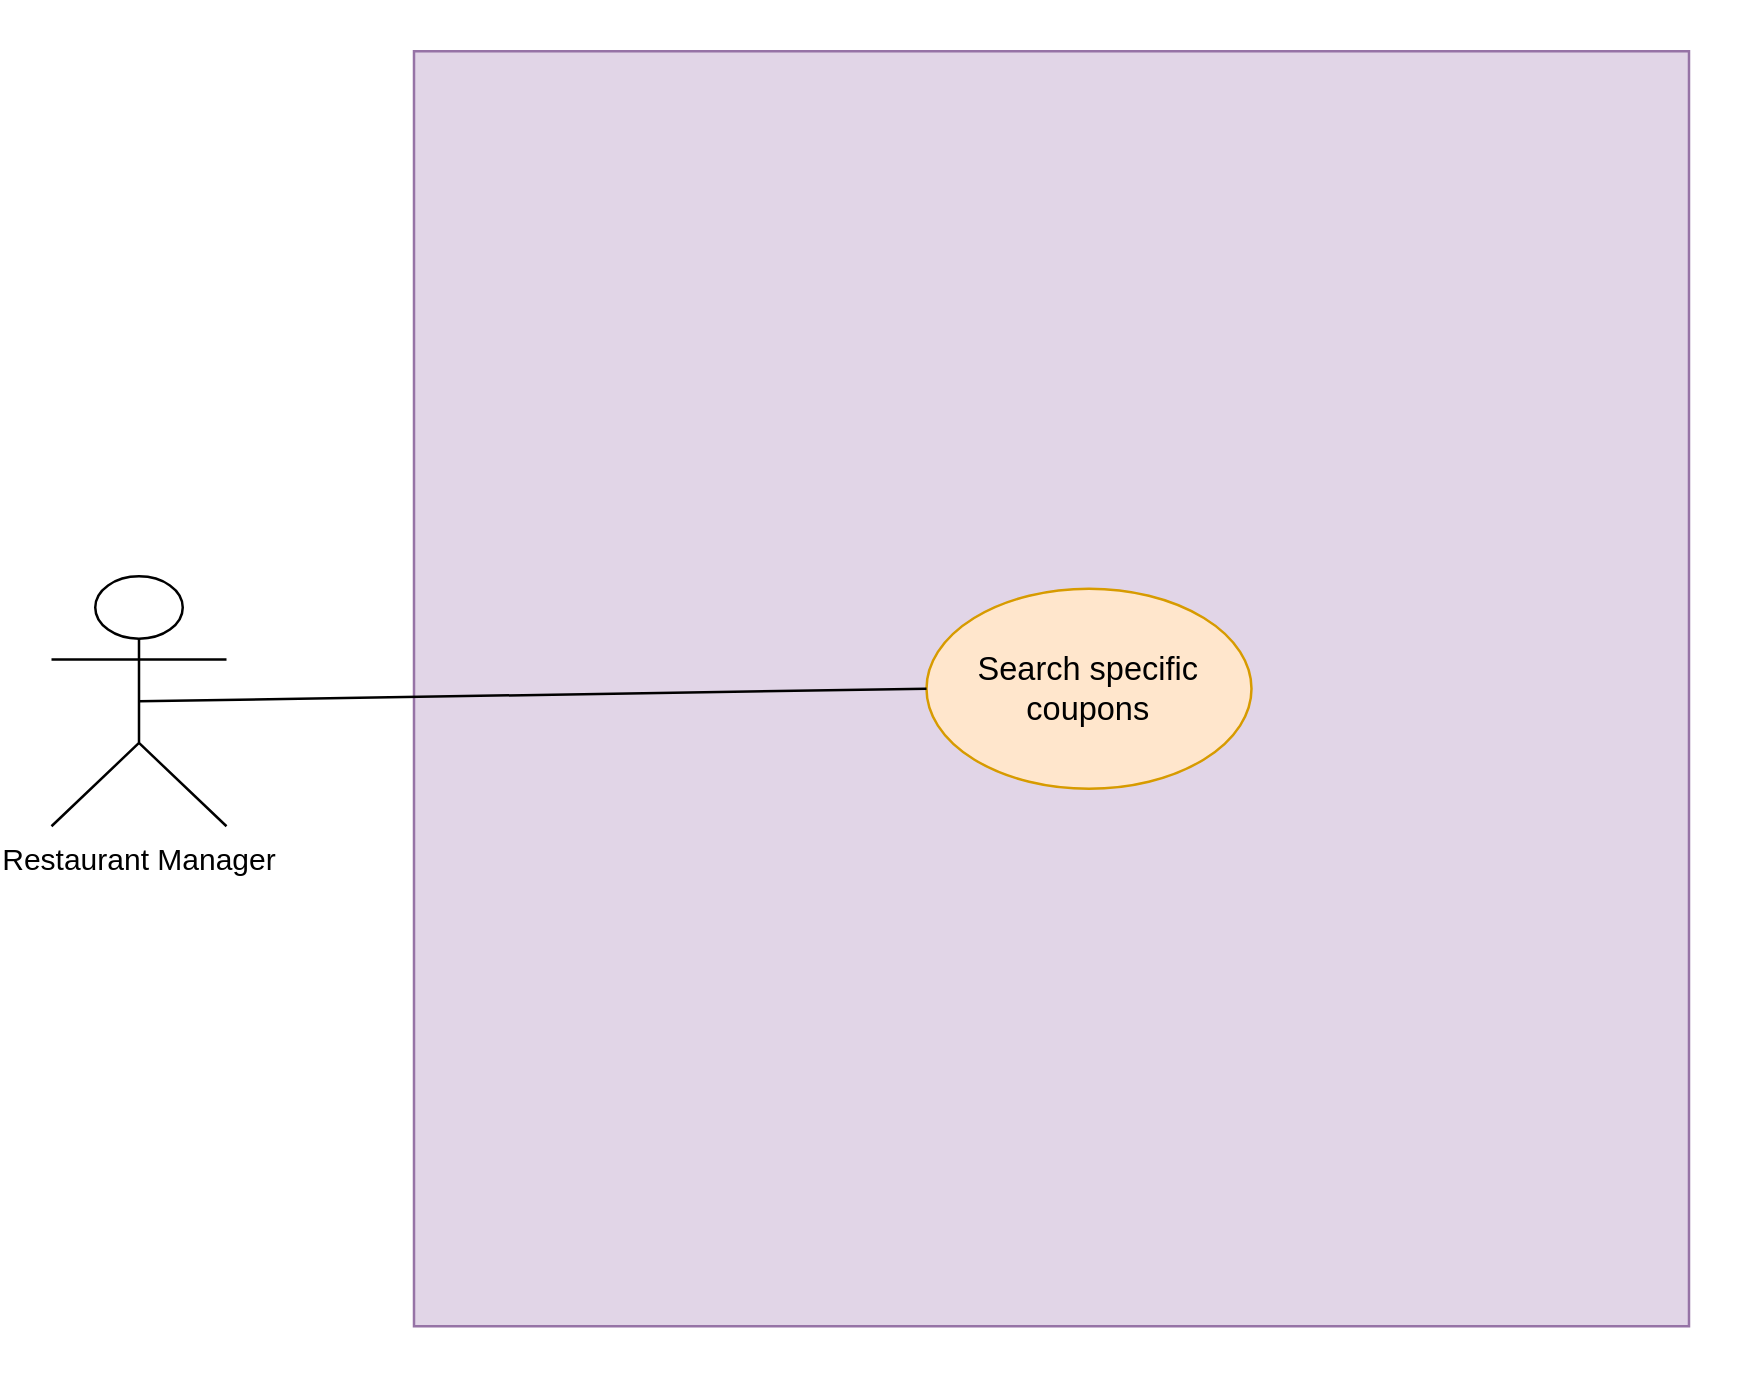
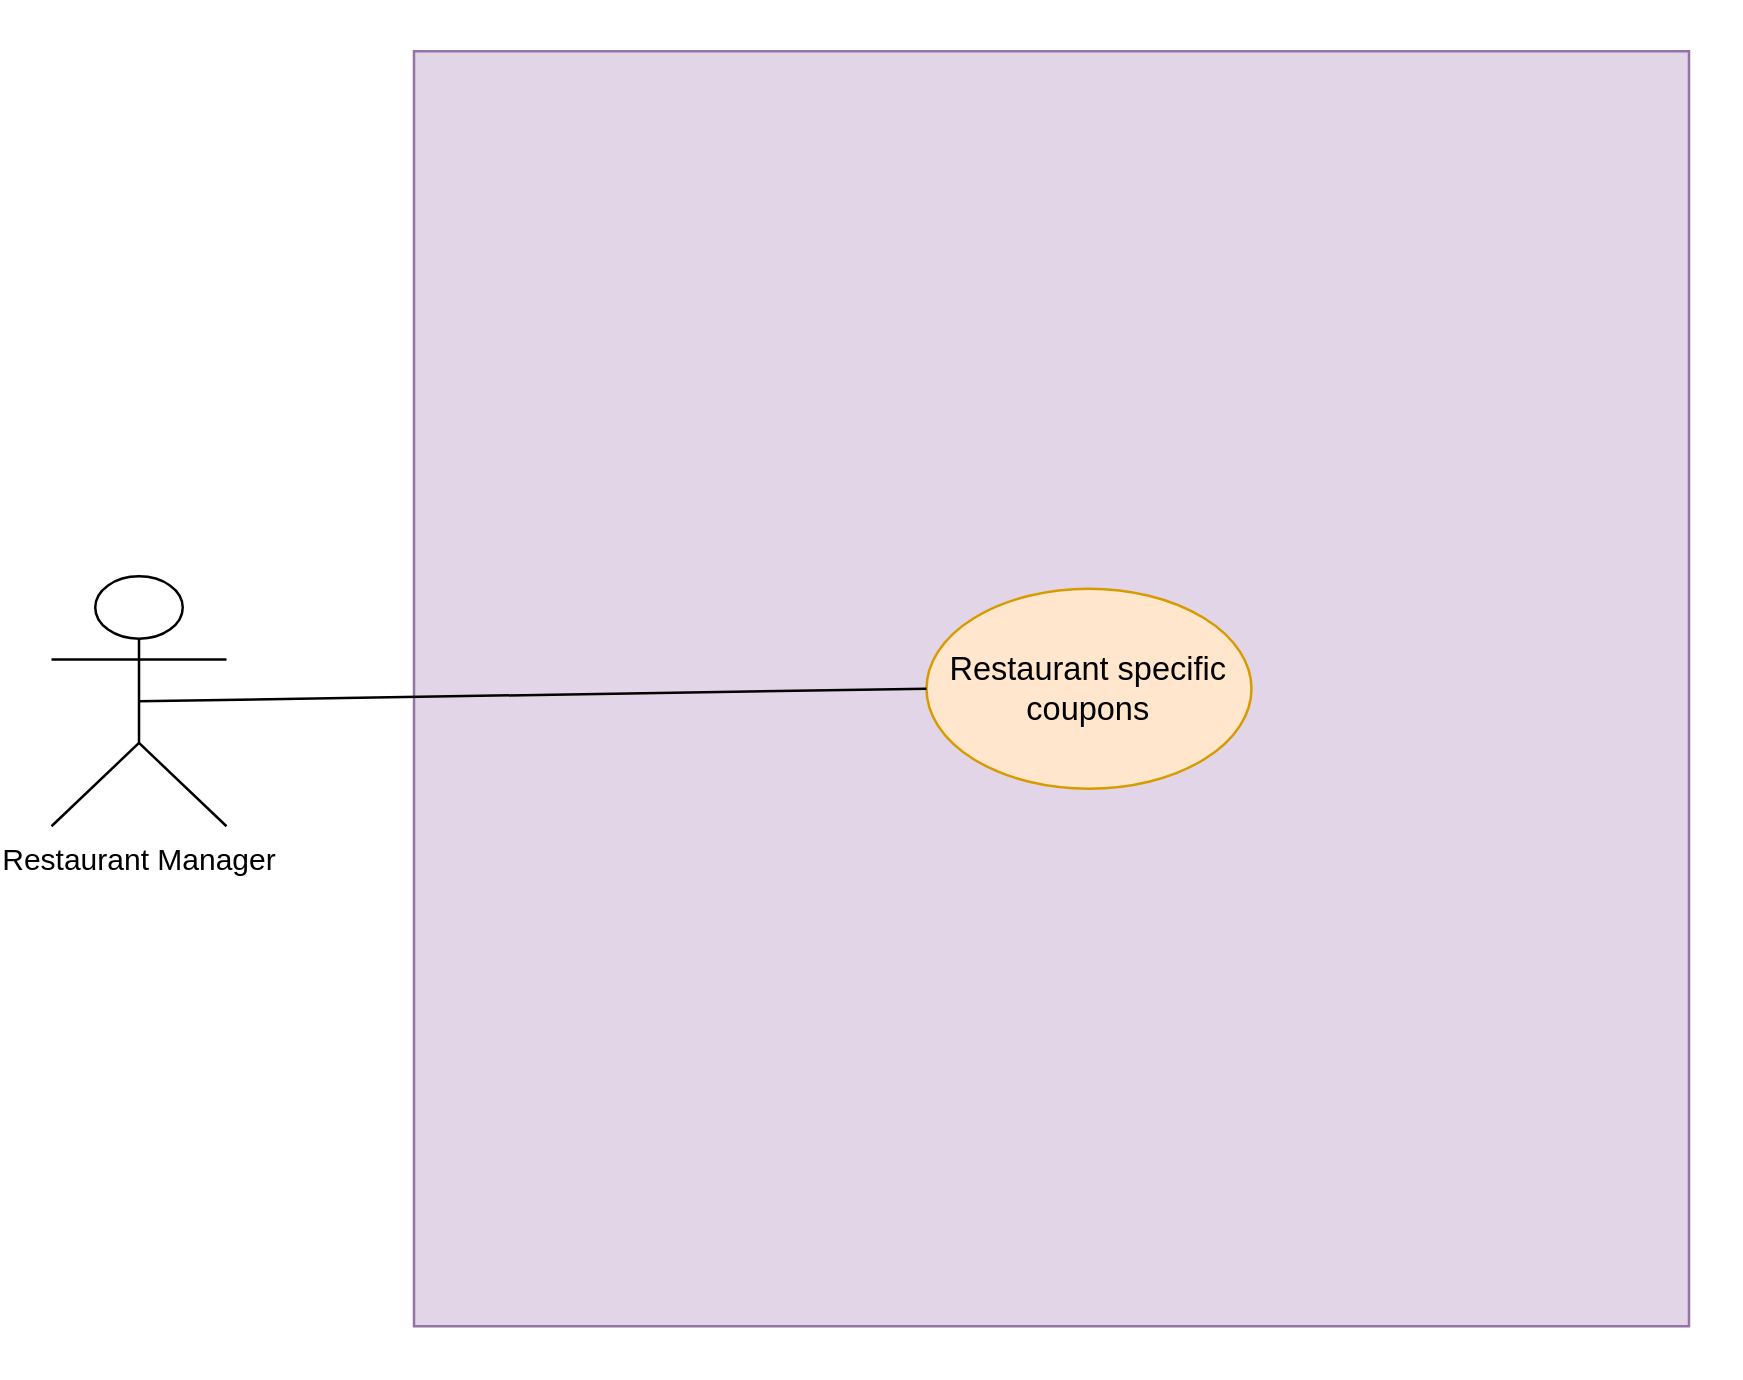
node "Search specific coupons": label "Search specific coupons" -> "Restaurant specific coupons"
